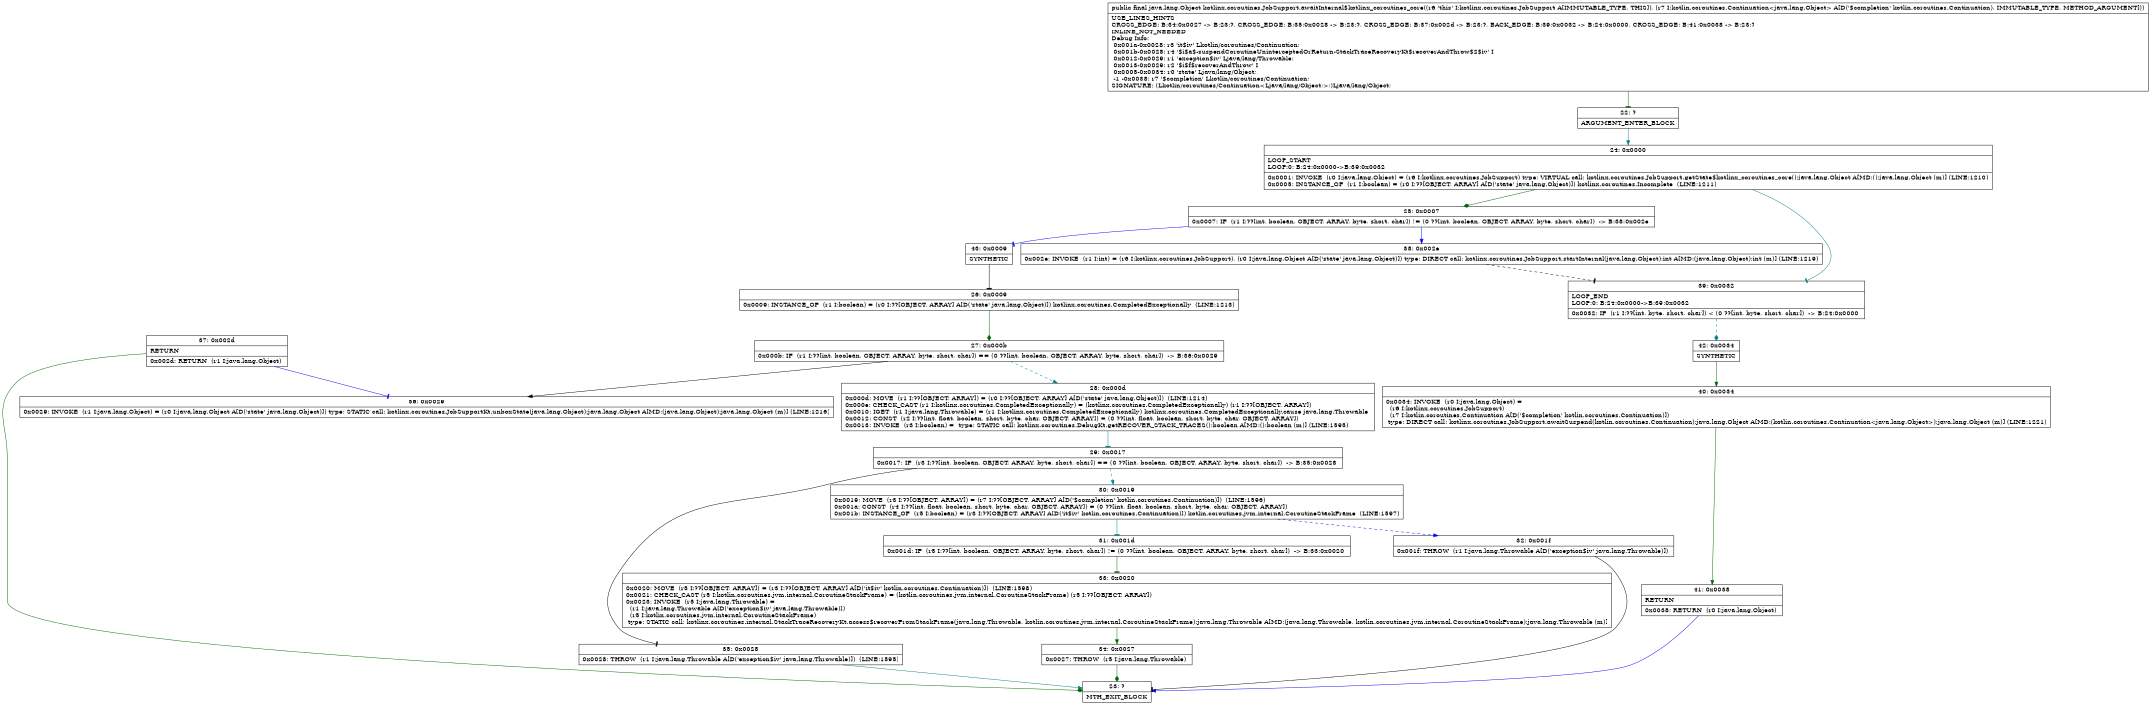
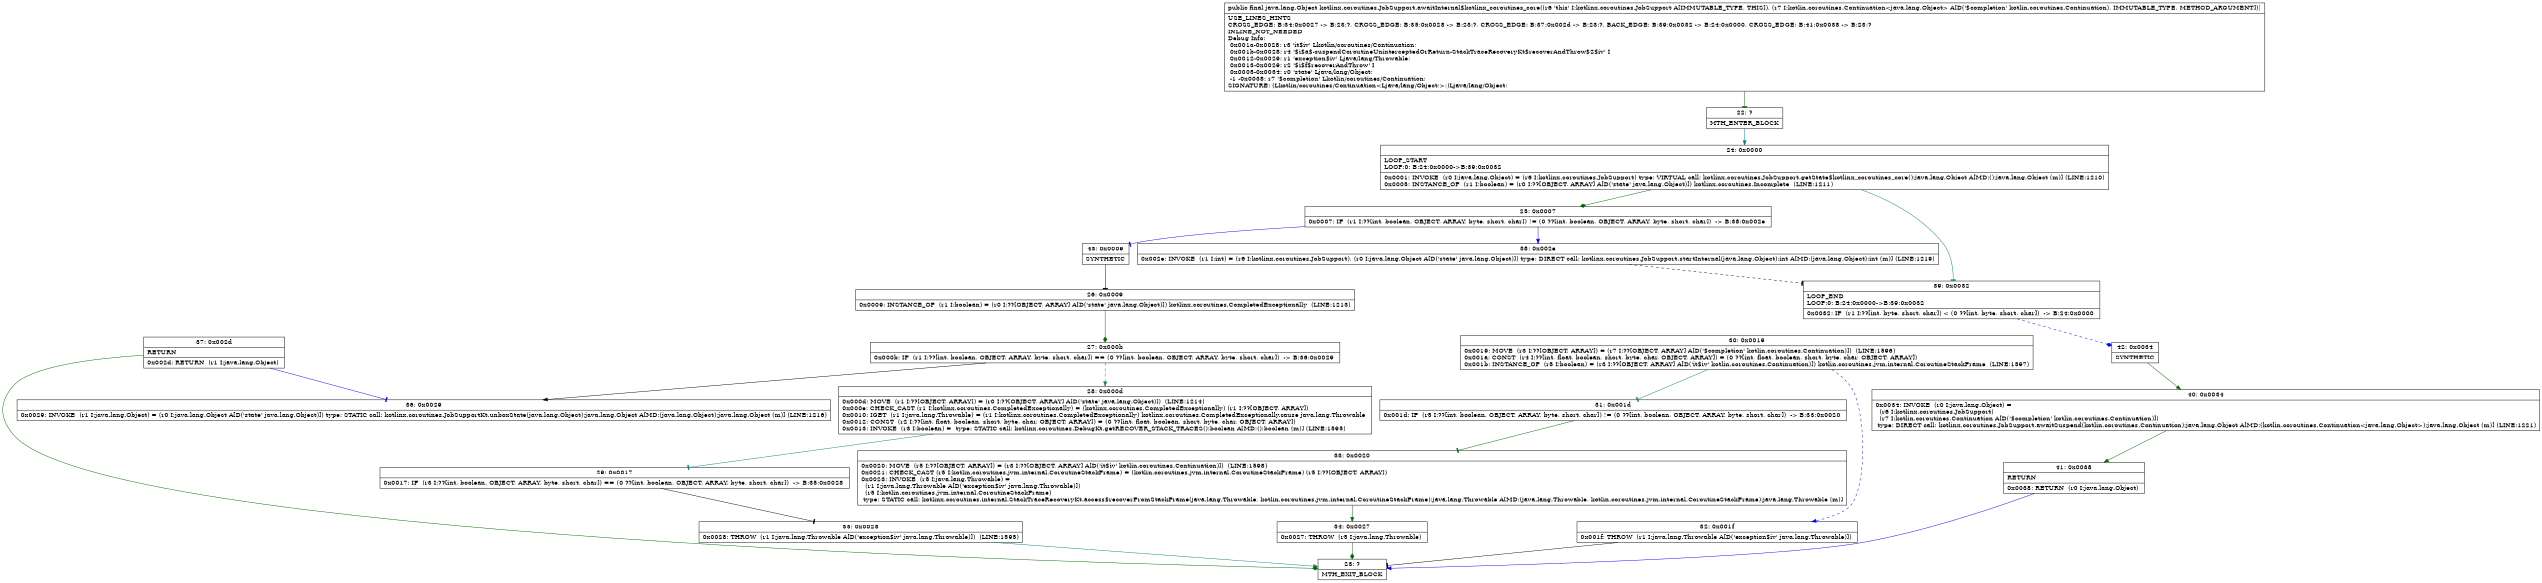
node "22: ?": text "ARGUMENT_ENTER_BLOCK" -> "MTH_ENTER_BLOCK"
edge "39: 0x0032" -> "42: 0x0034": color teal -> blue
edge "29: 0x0017" -> "30: 0x0019": removed
